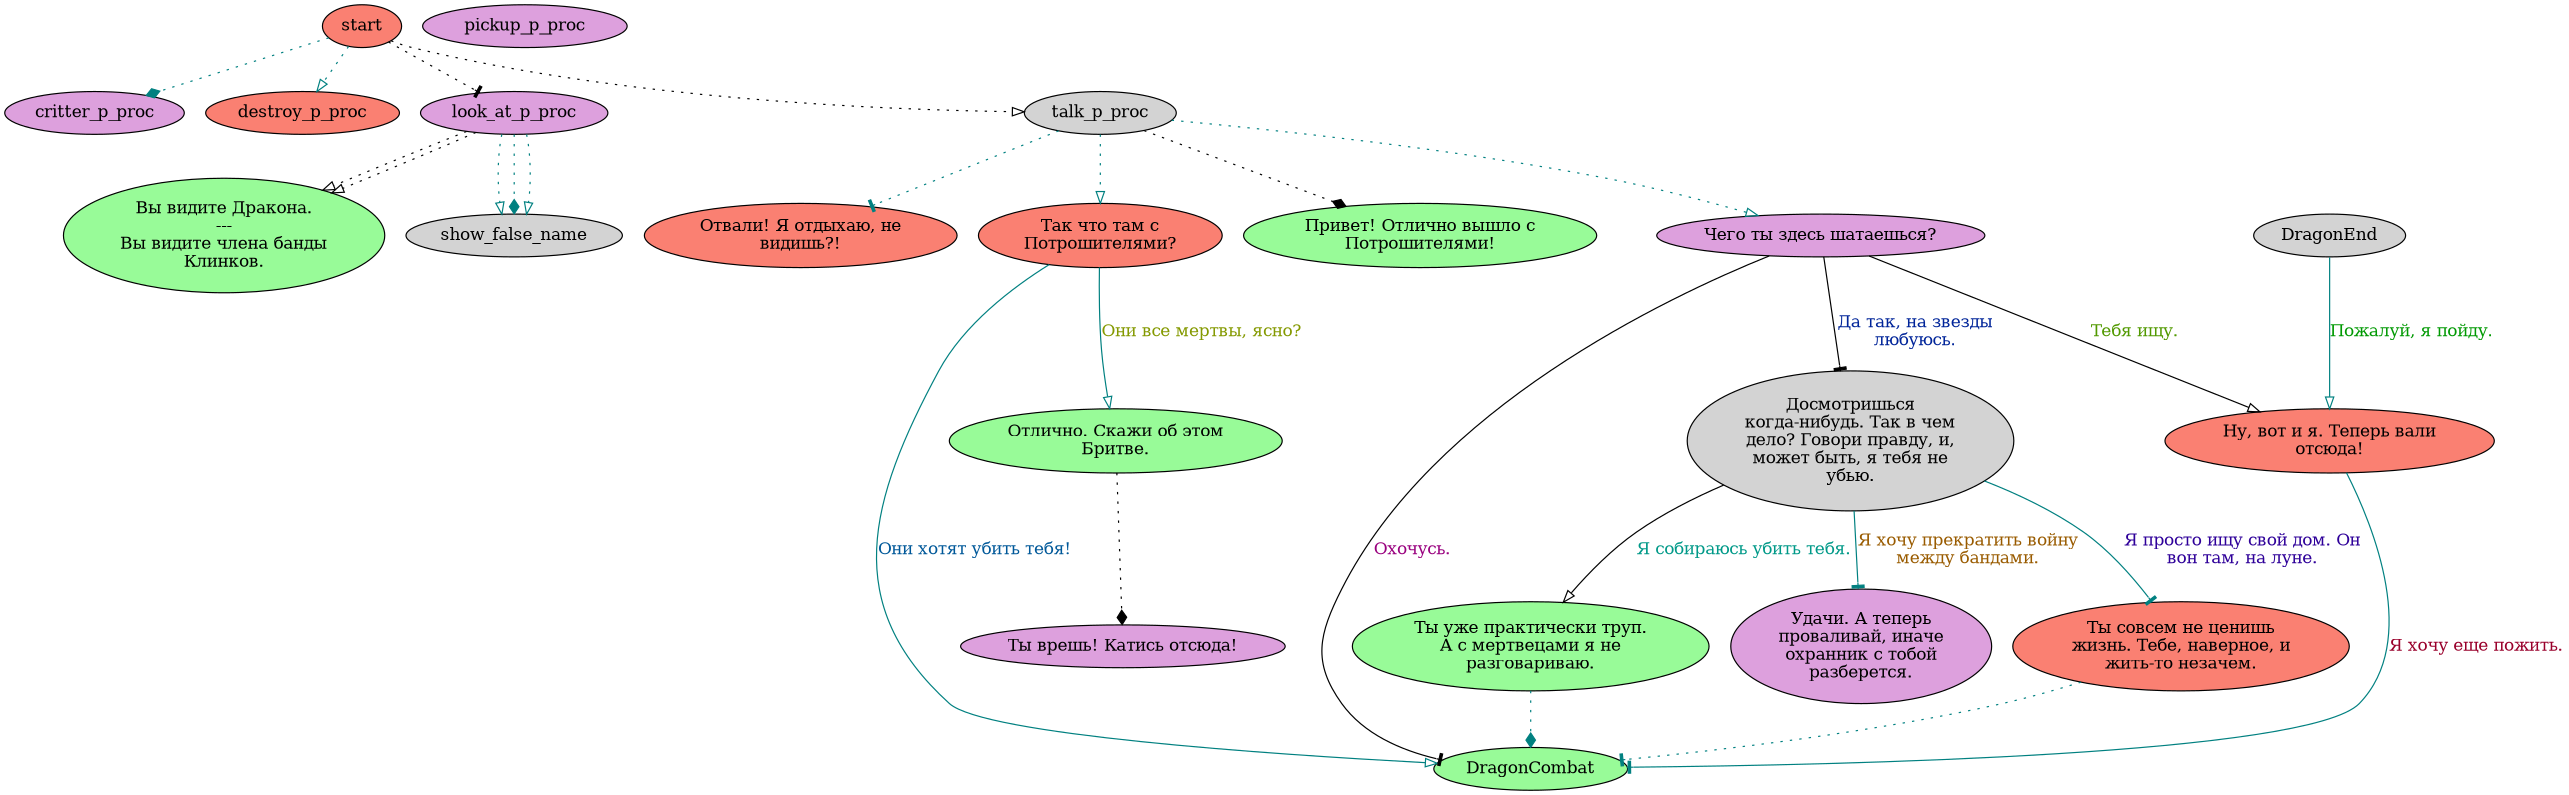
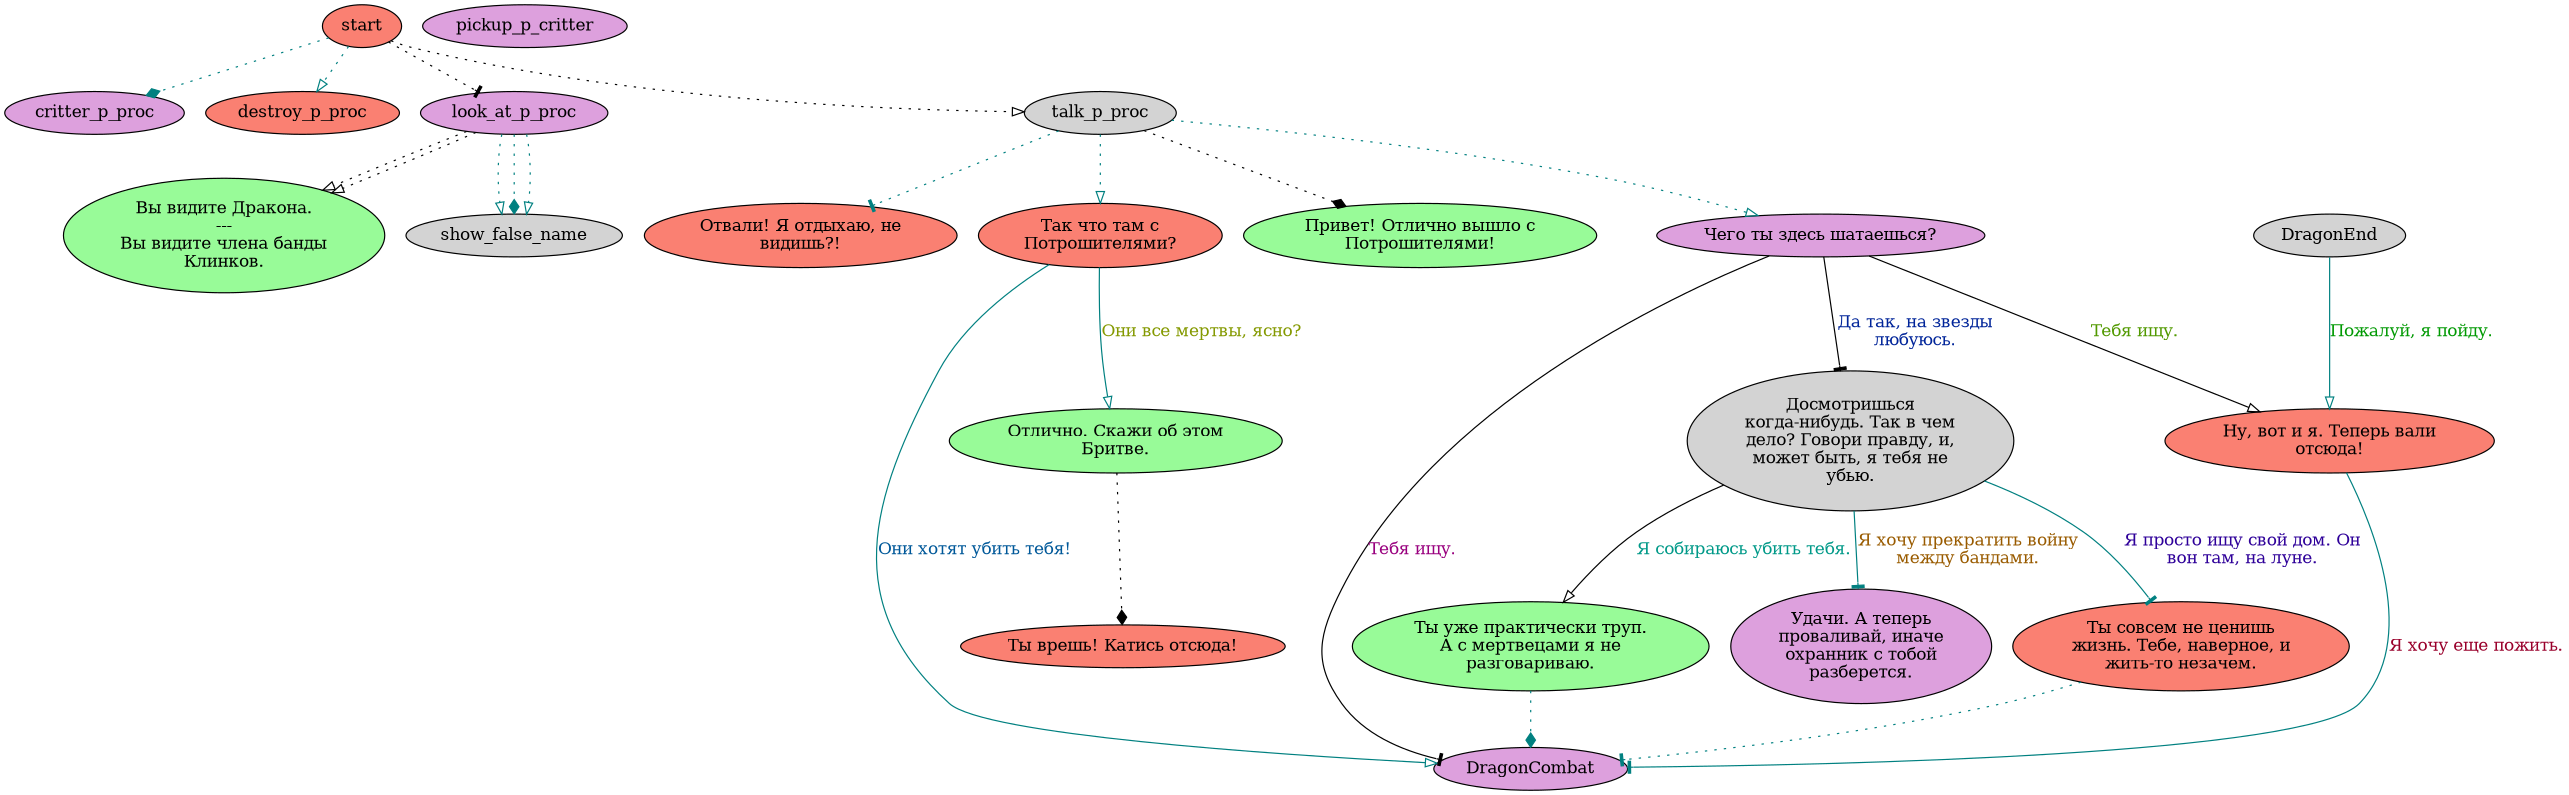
node "pickup_p_proc": label "pickup_p_proc" -> "pickup_p_critter"
edge "Чего ты здесь шатаешься?" -> "DragonCombat": label "Охочусь." -> "Тебя ищу."
node "Ты врешь! Катись отсюда!": fillcolor plum -> salmon
node "DragonCombat": fillcolor palegreen -> plum
